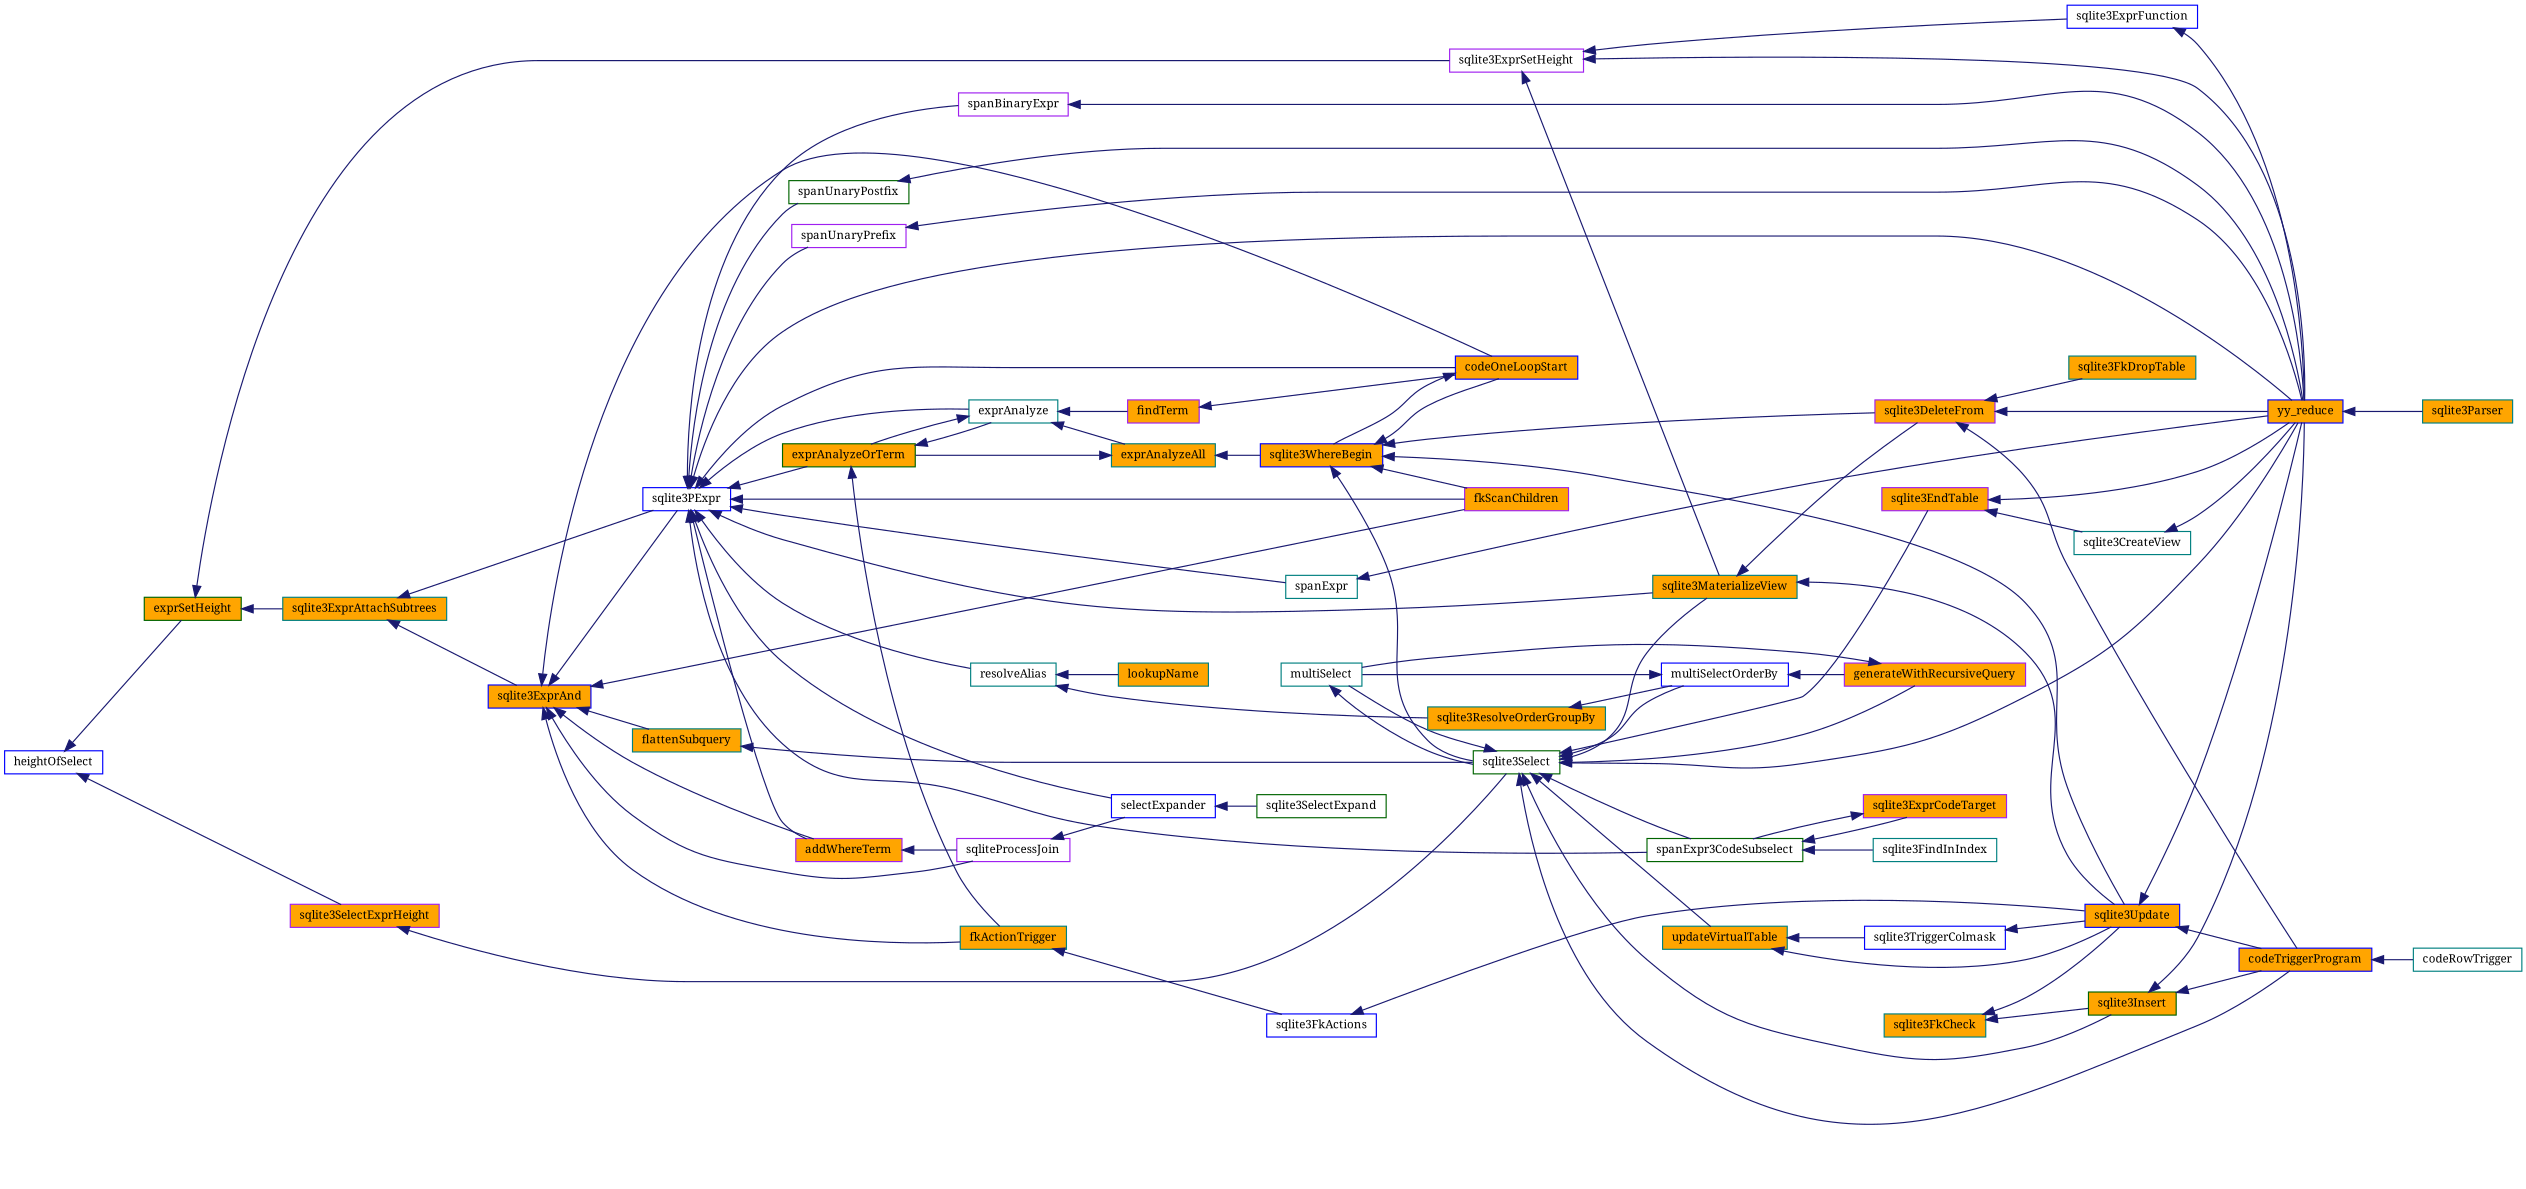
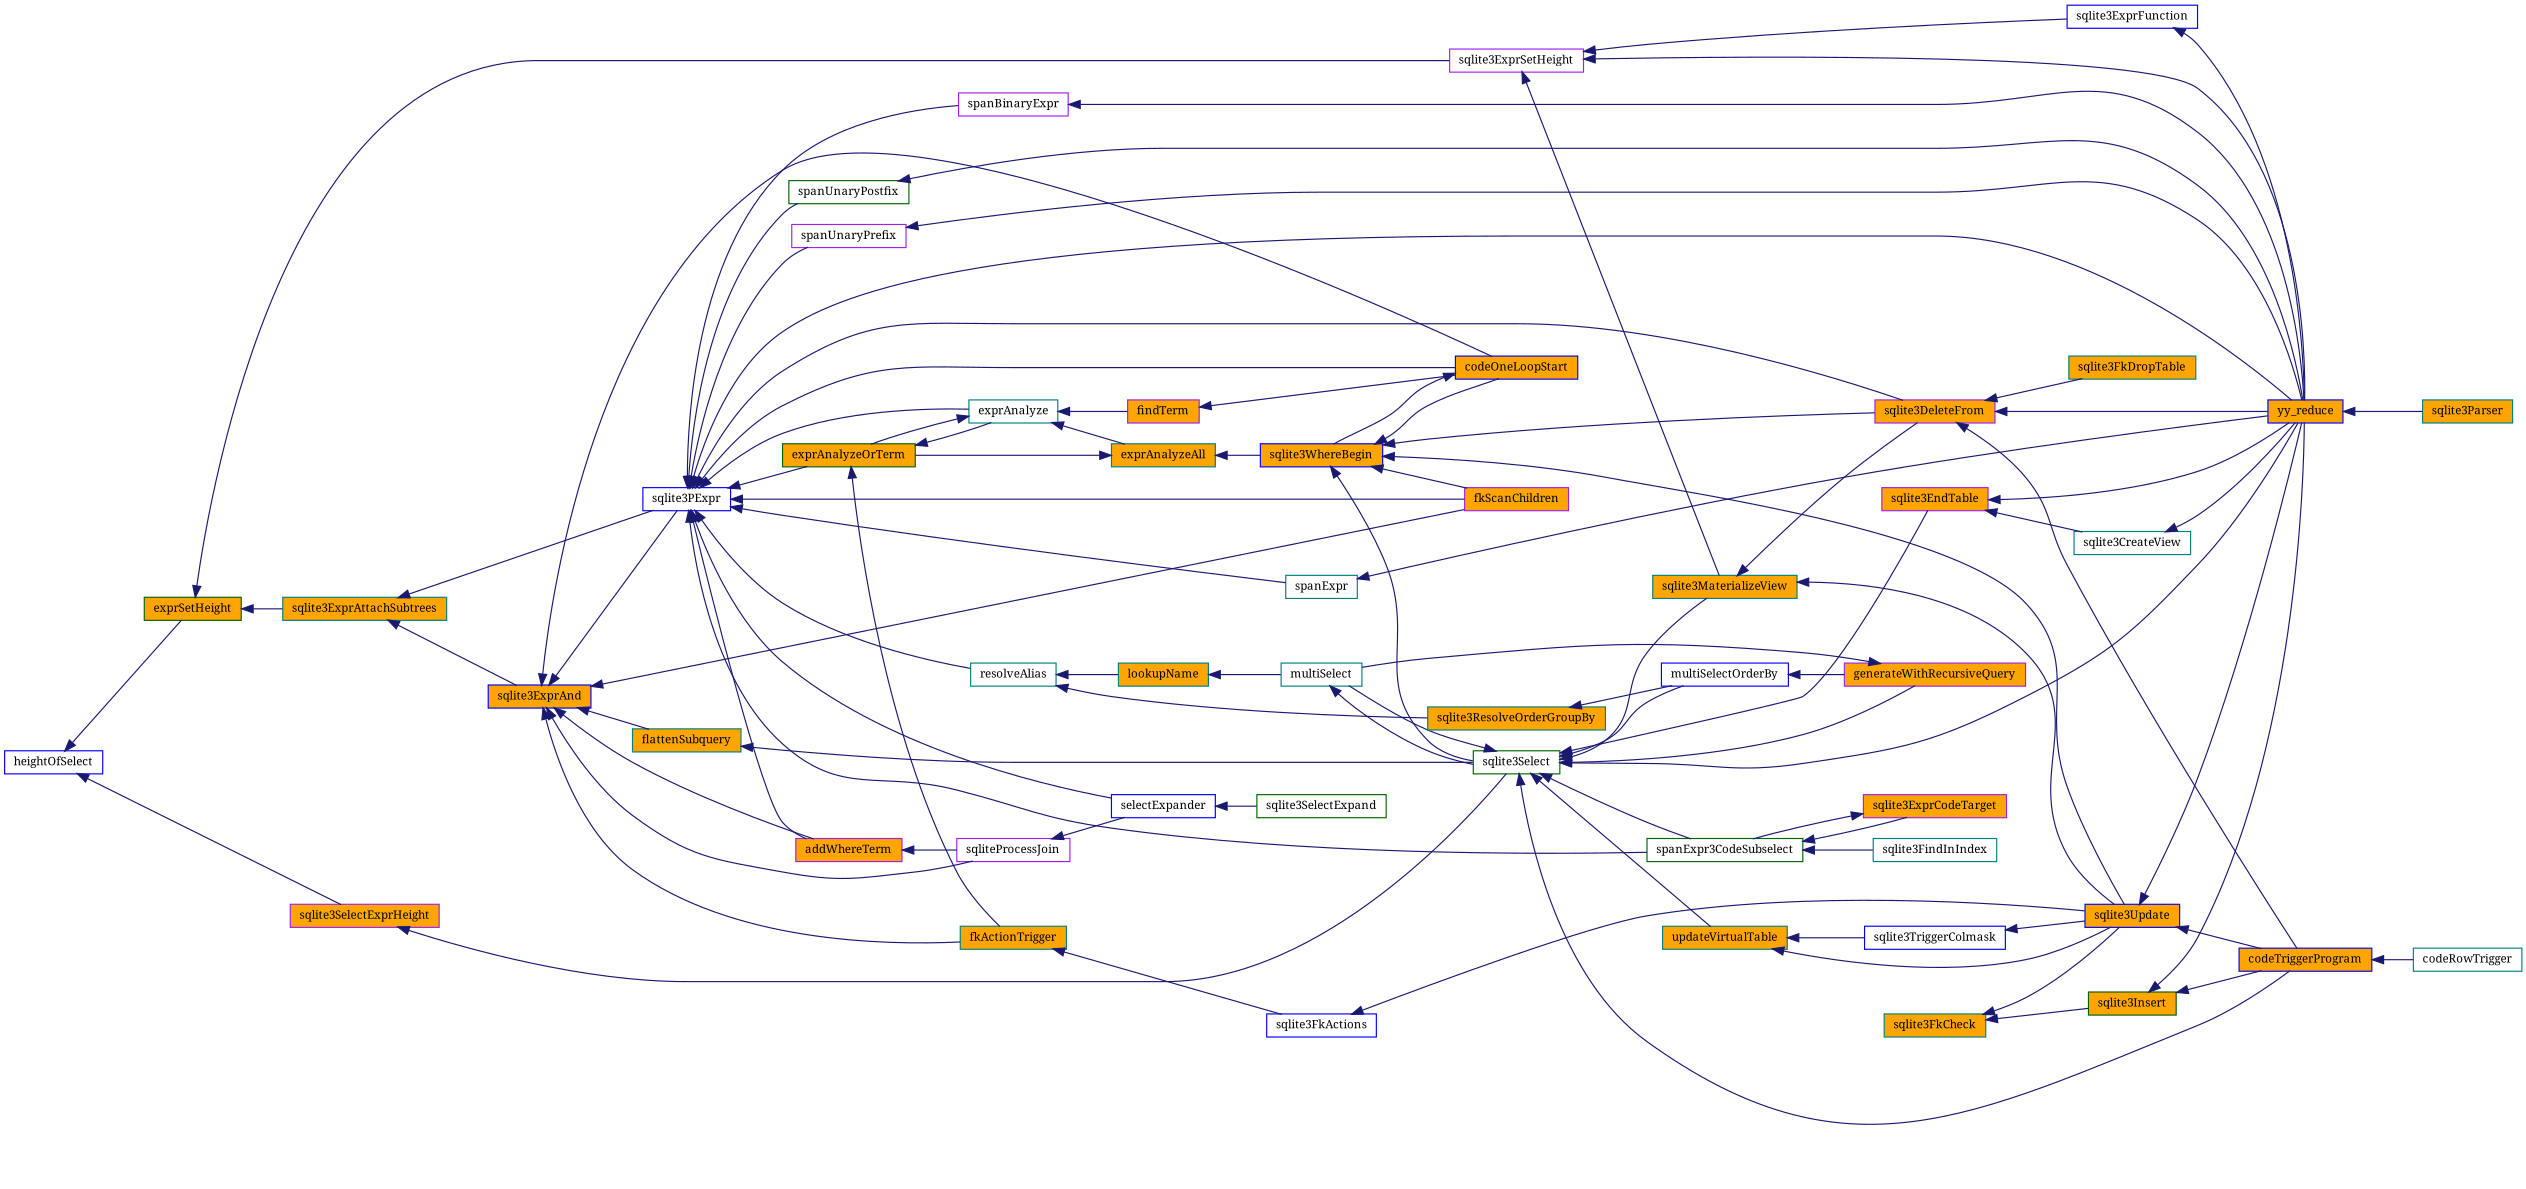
edge "sqlite3MaterializeView" -> "sqlite3PExpr": now "sqlite3DeleteFrom" -> "sqlite3PExpr"
edge "multiSelect" -> "multiSelectOrderBy": now "multiSelect" -> "lookupName"
edge "sqlite3Insert" -> "sqlite3Select": removed
